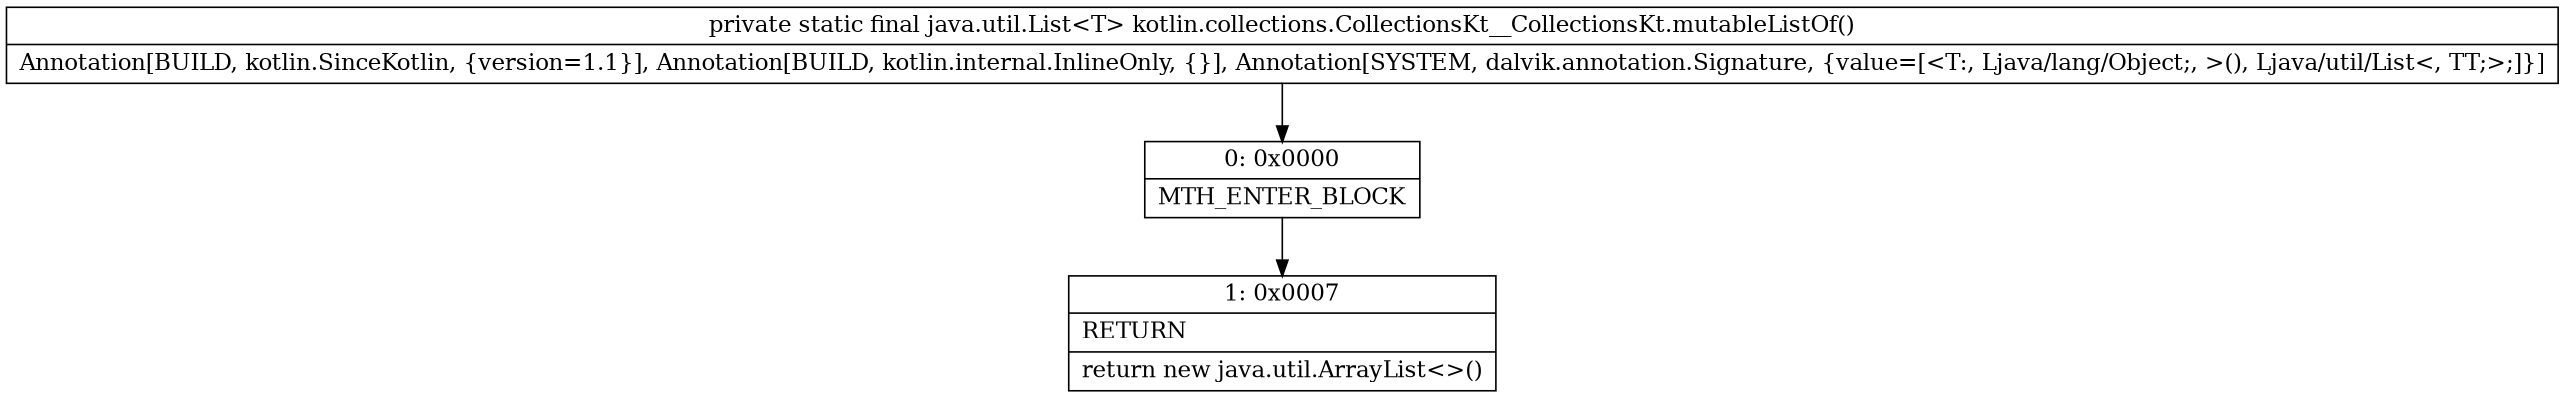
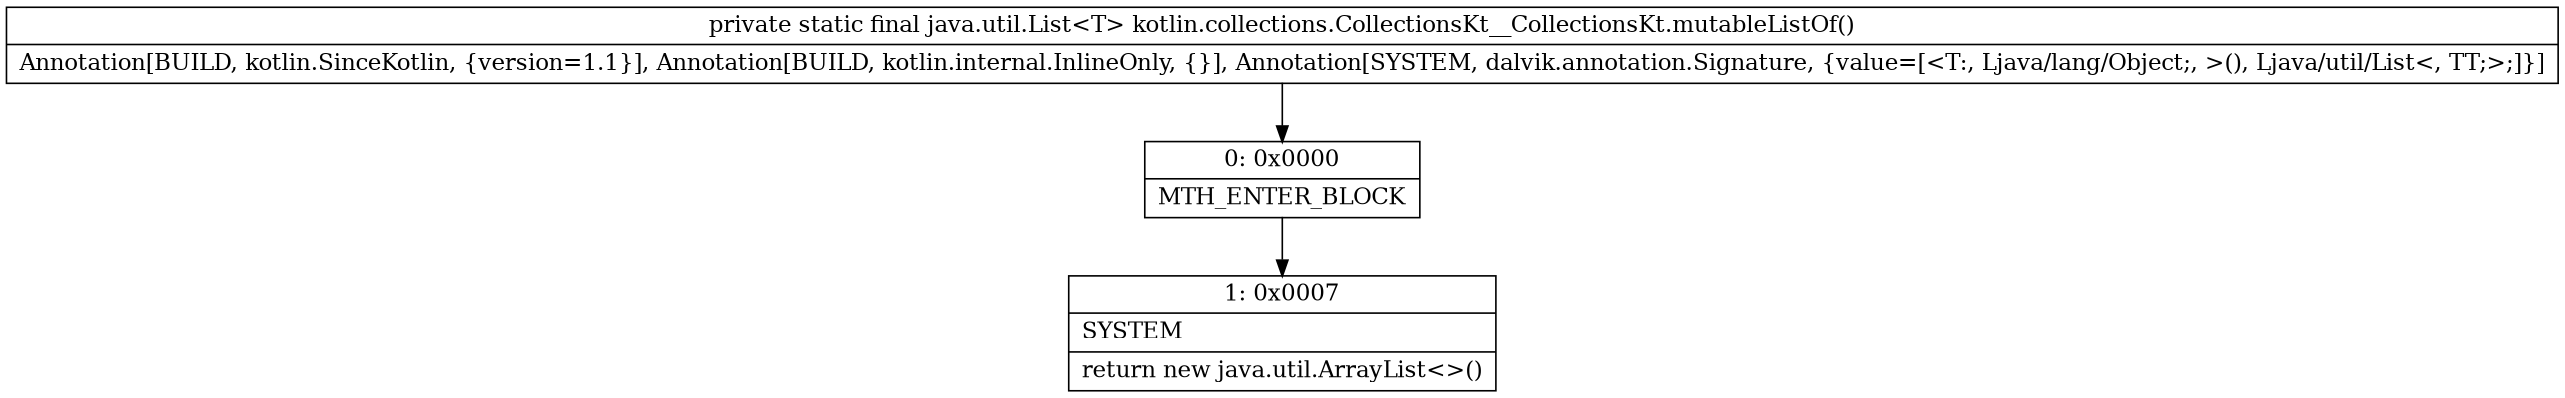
node "1: 0x0007": text "RETURN" -> "SYSTEM"
